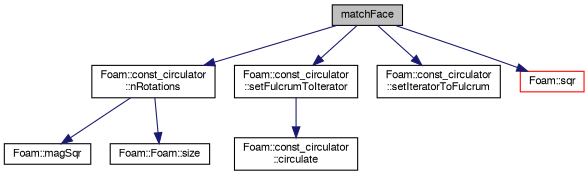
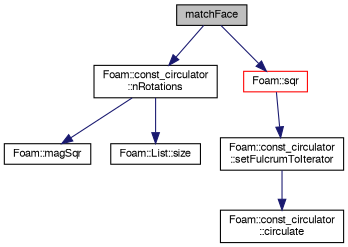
edge "matchFace" -> "Foam::const_circulator ::setFulcrumToIterator": now "Foam::sqr" -> "Foam::const_circulator ::setFulcrumToIterator"
node "Foam::const_circulator ::setIteratorToFulcrum": removed
node "Foam::Foam::size": label "Foam::Foam::size" -> "Foam::List::size"
